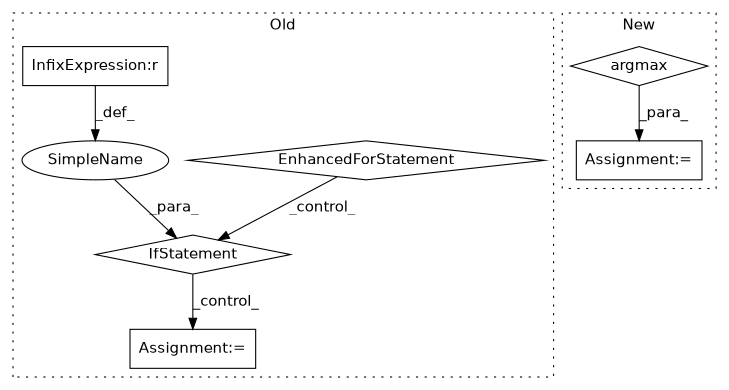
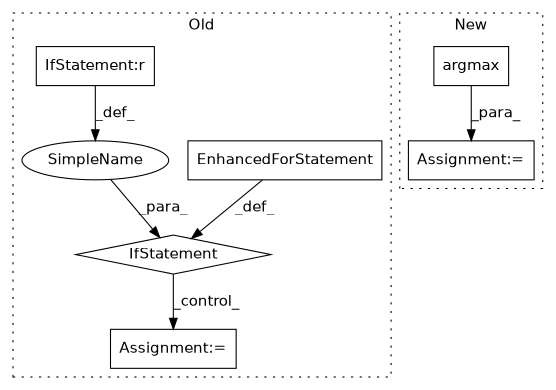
node "InfixExpression:r": label "InfixExpression:r" -> "IfStatement:r"
node "argmax": shape diamond -> box
node "EnhancedForStatement": shape diamond -> box
edge "EnhancedForStatement" -> "IfStatement": label "_control_" -> "_def_"
